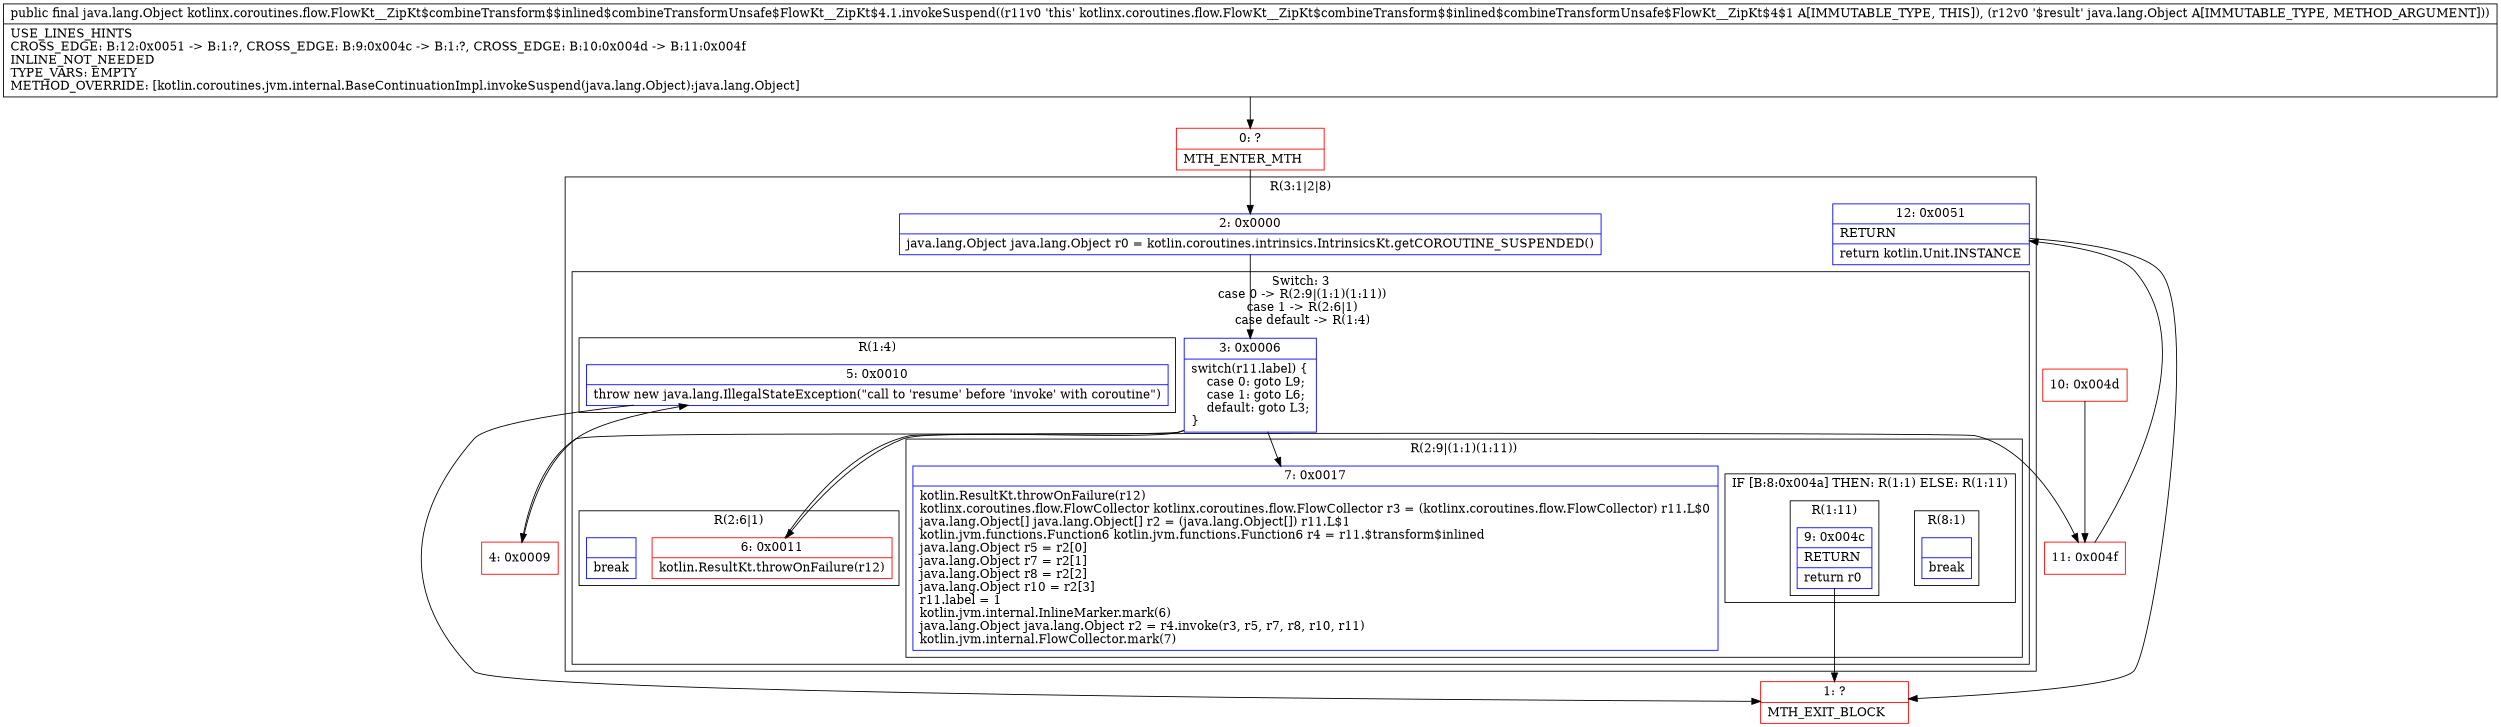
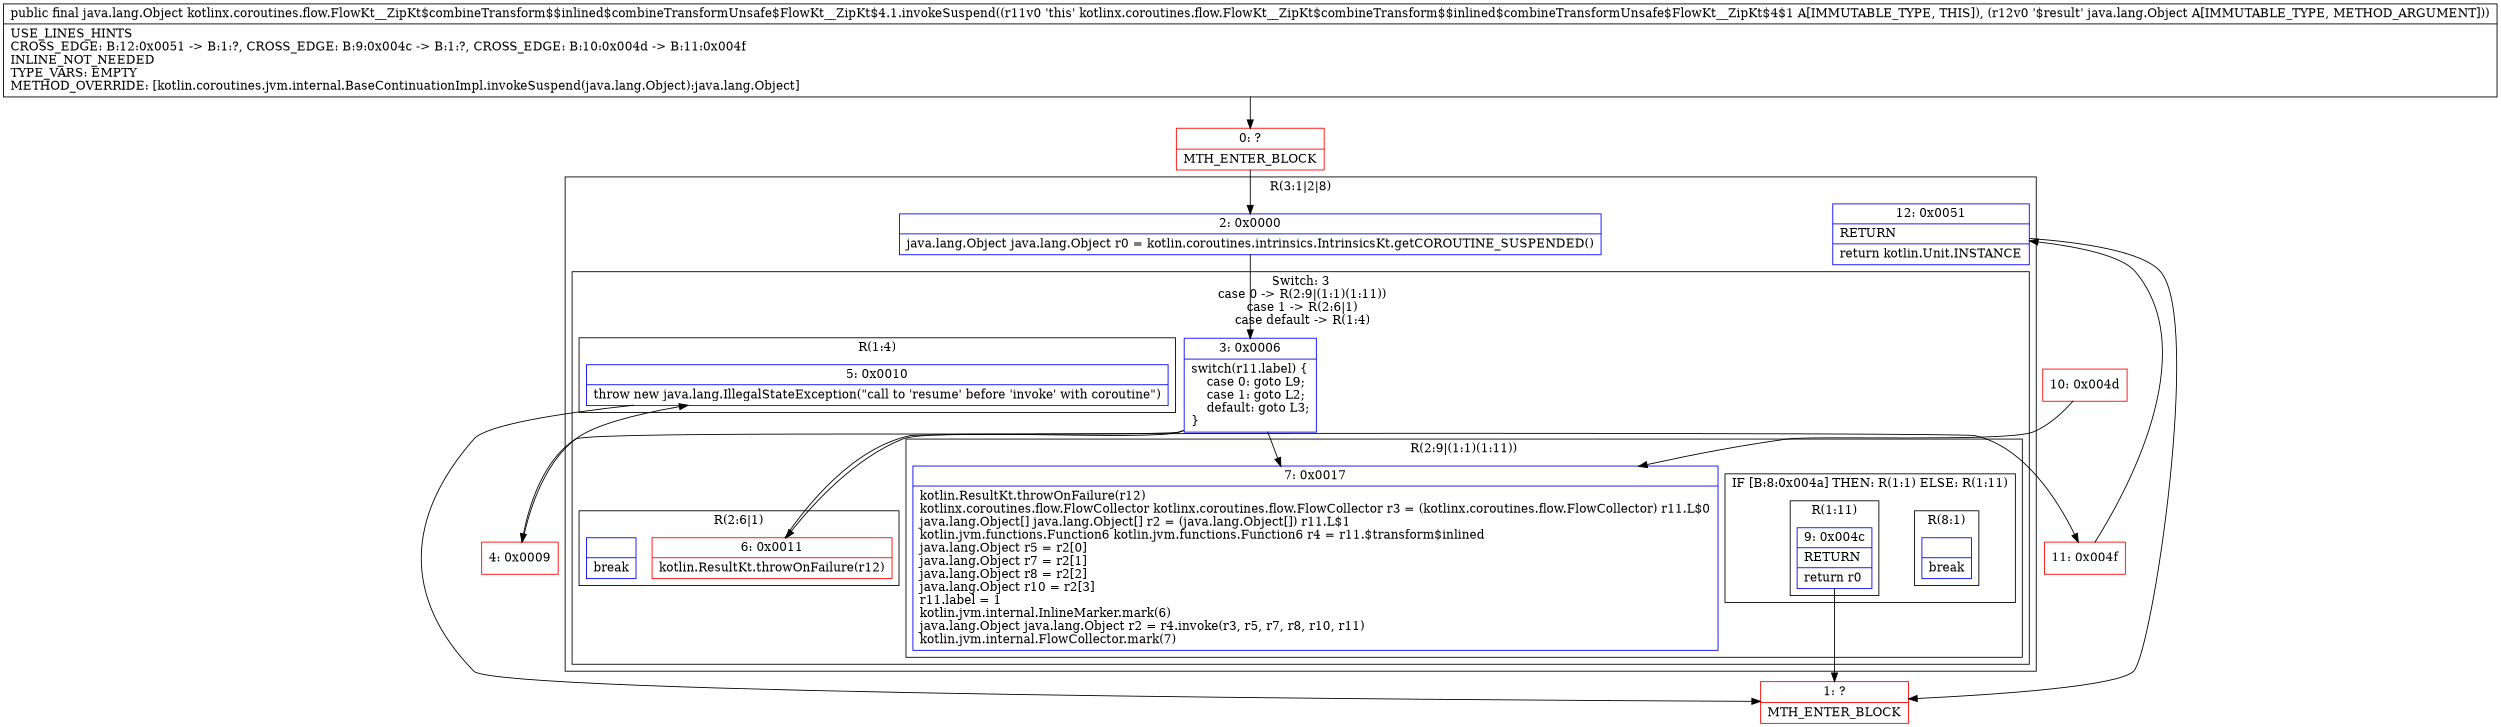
node "0: ?": text "MTH_ENTER_MTH" -> "MTH_ENTER_BLOCK"
node "3: 0x0006": text "case 1: goto L6;" -> "case 1: goto L2;"
edge "10: 0x004d" -> "11: 0x004f": now "10: 0x004d" -> "7: 0x0017"
node "1: ?": text "MTH_EXIT_BLOCK" -> "MTH_ENTER_BLOCK"
